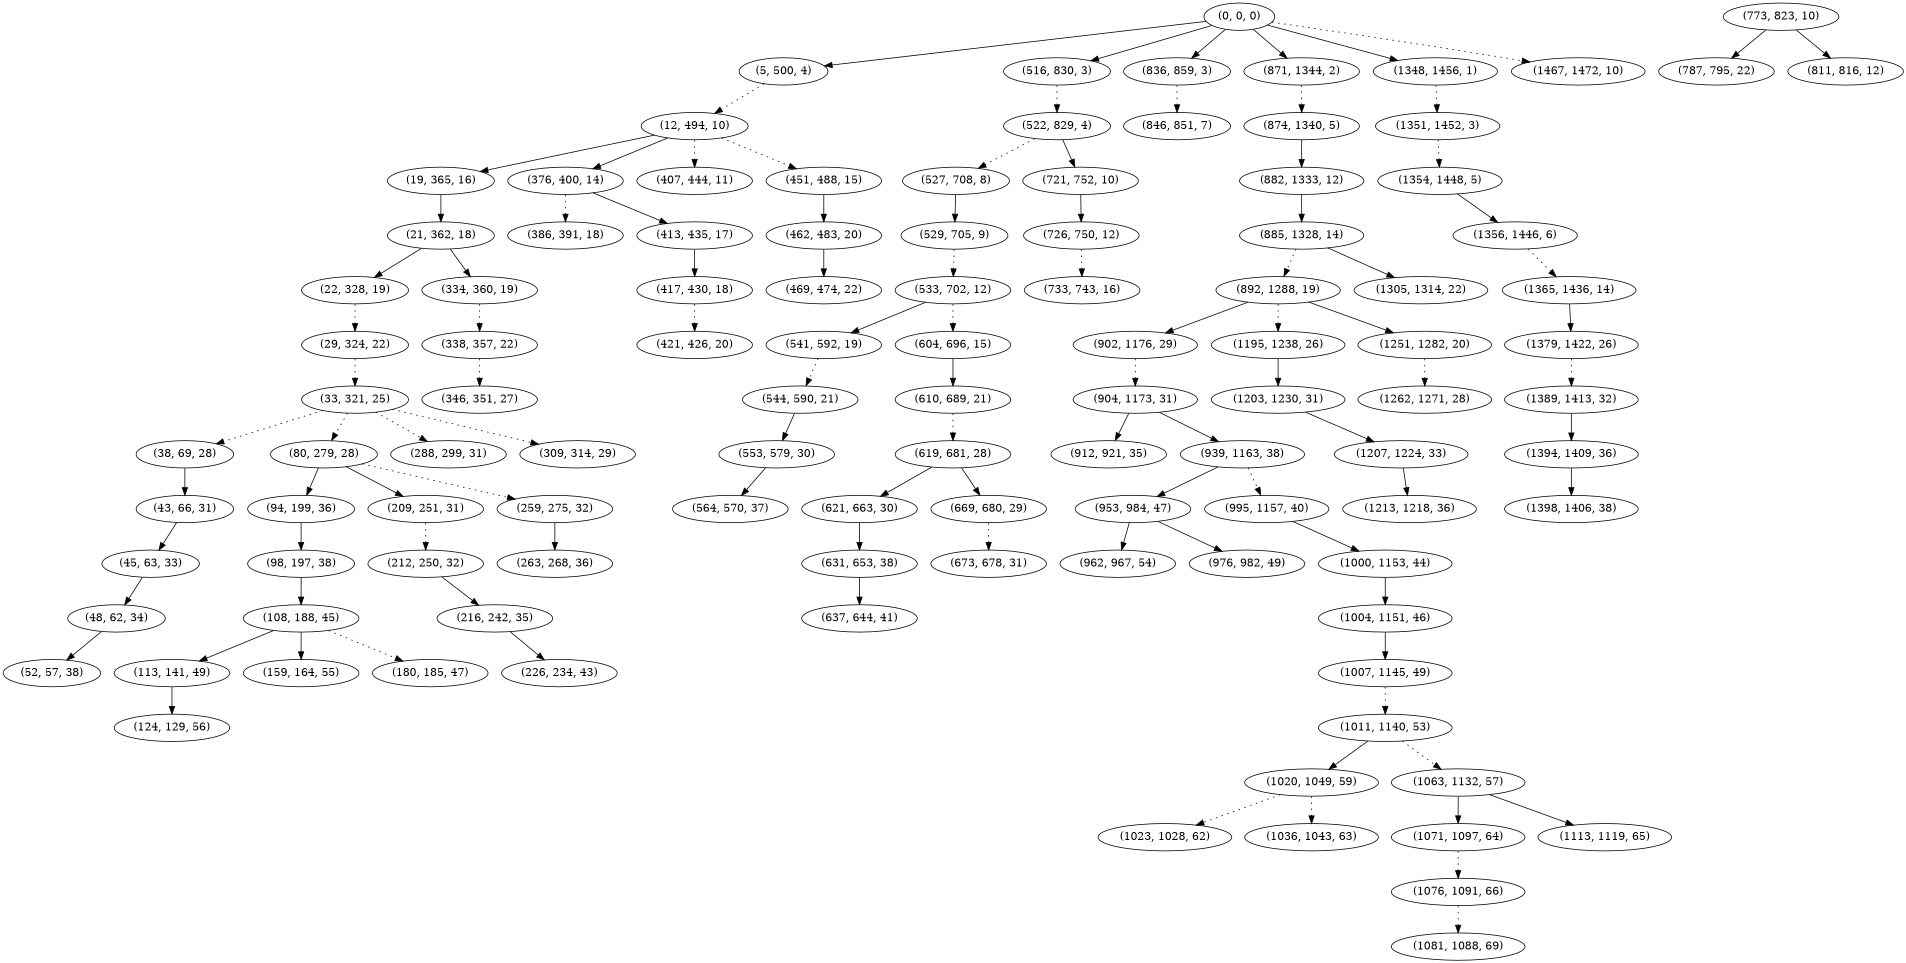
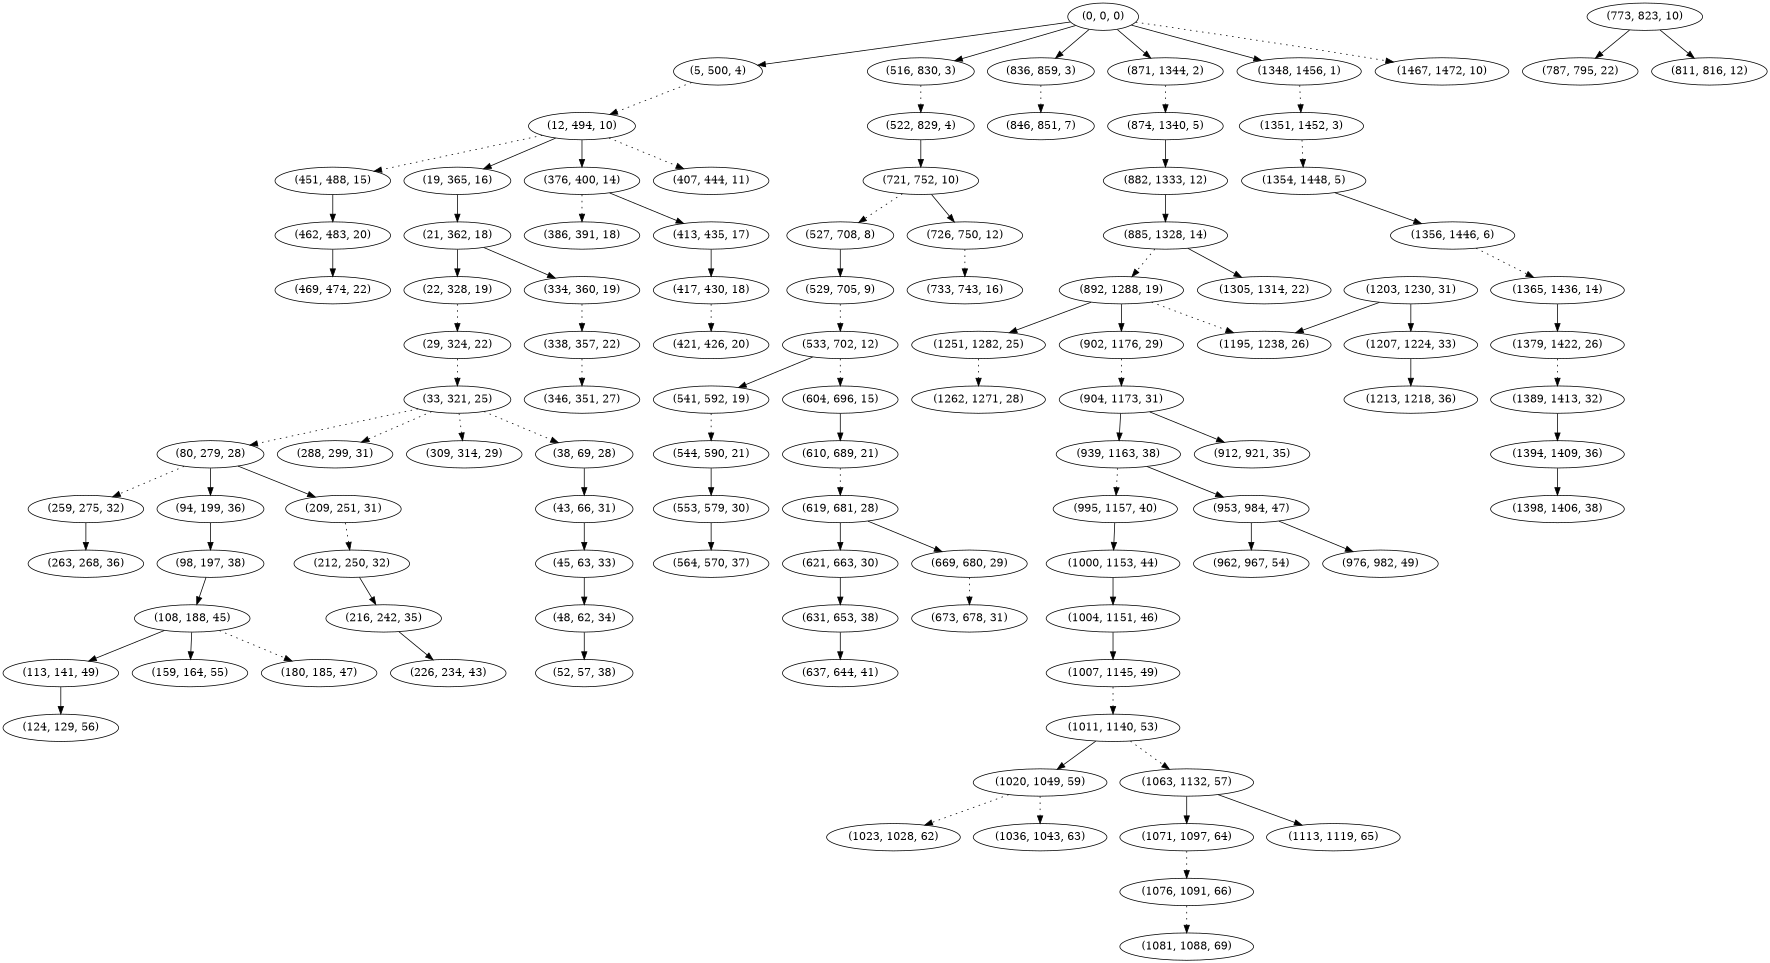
edge "(522, 829, 4)" -> "(527, 708, 8)": now "(721, 752, 10)" -> "(527, 708, 8)"
node "(1251, 1282, 20)": label "(1251, 1282, 20)" -> "(1251, 1282, 25)"
edge "(1195, 1238, 26)" -> "(1203, 1230, 31)": reversed
